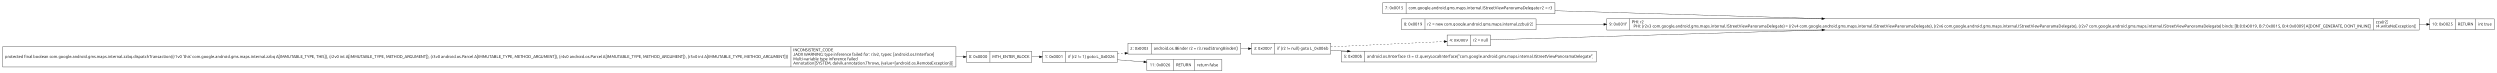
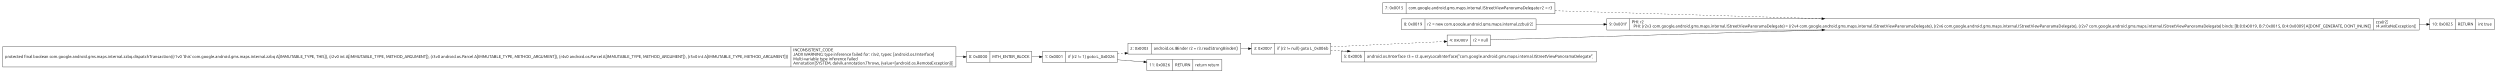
edge "7: 0x0015" -> "9: 0x001f": style solid -> dashed
edge "3: 0x0007" -> "5: 0x000b": style solid -> dashed
node "11: 0x0026": text "return false" -> "return return"
